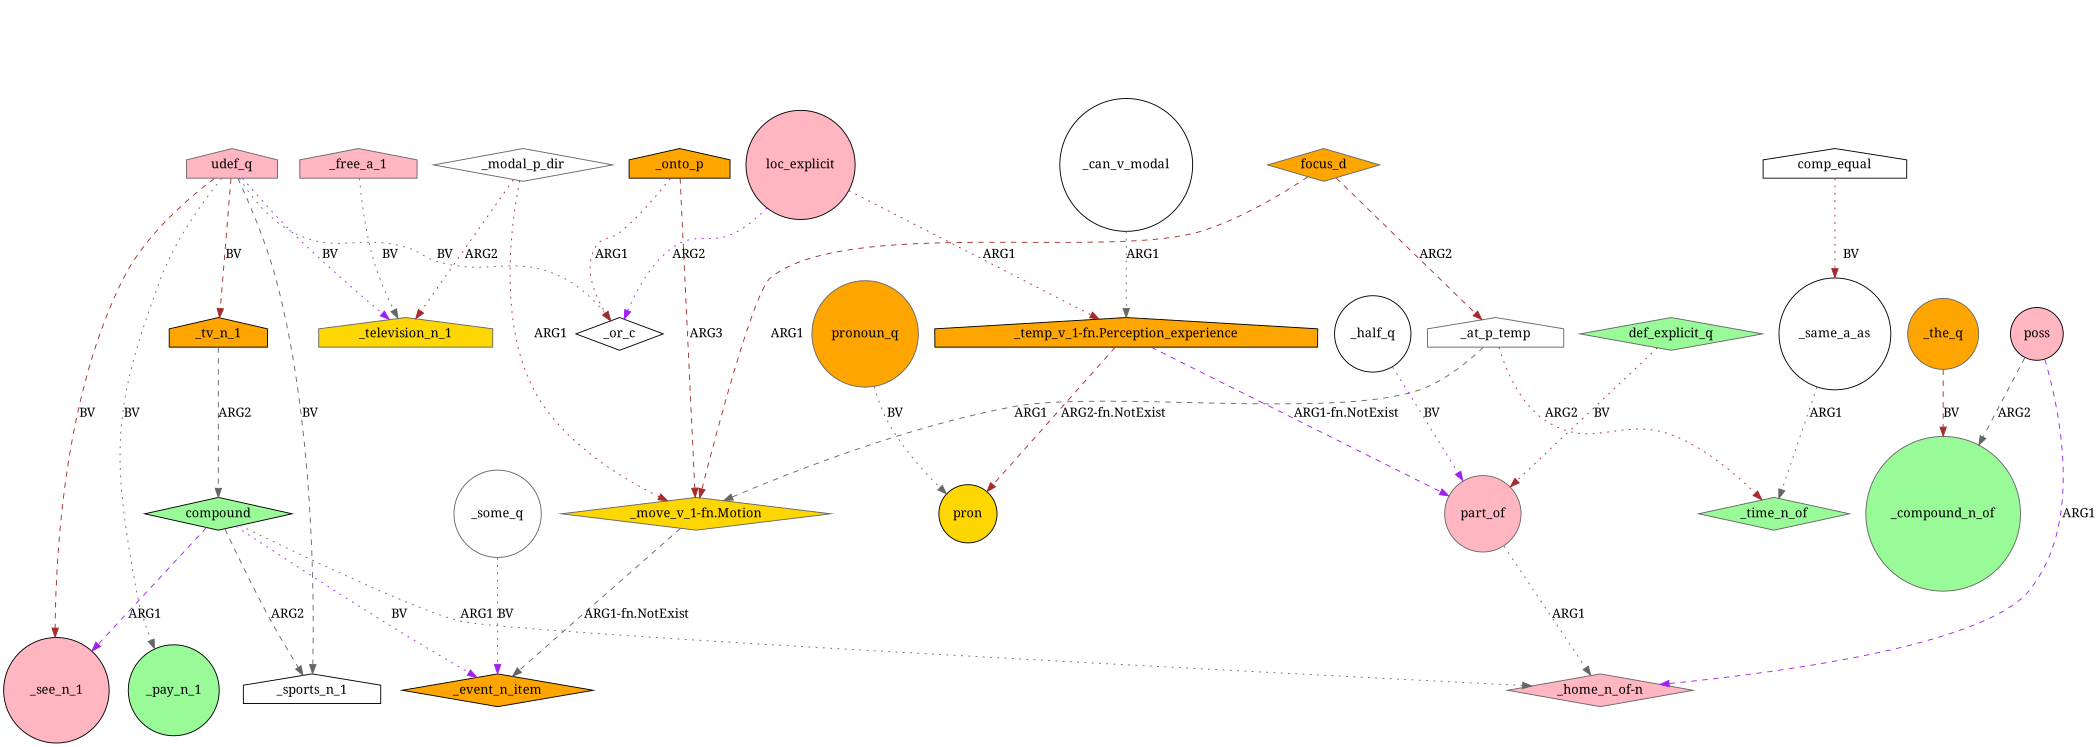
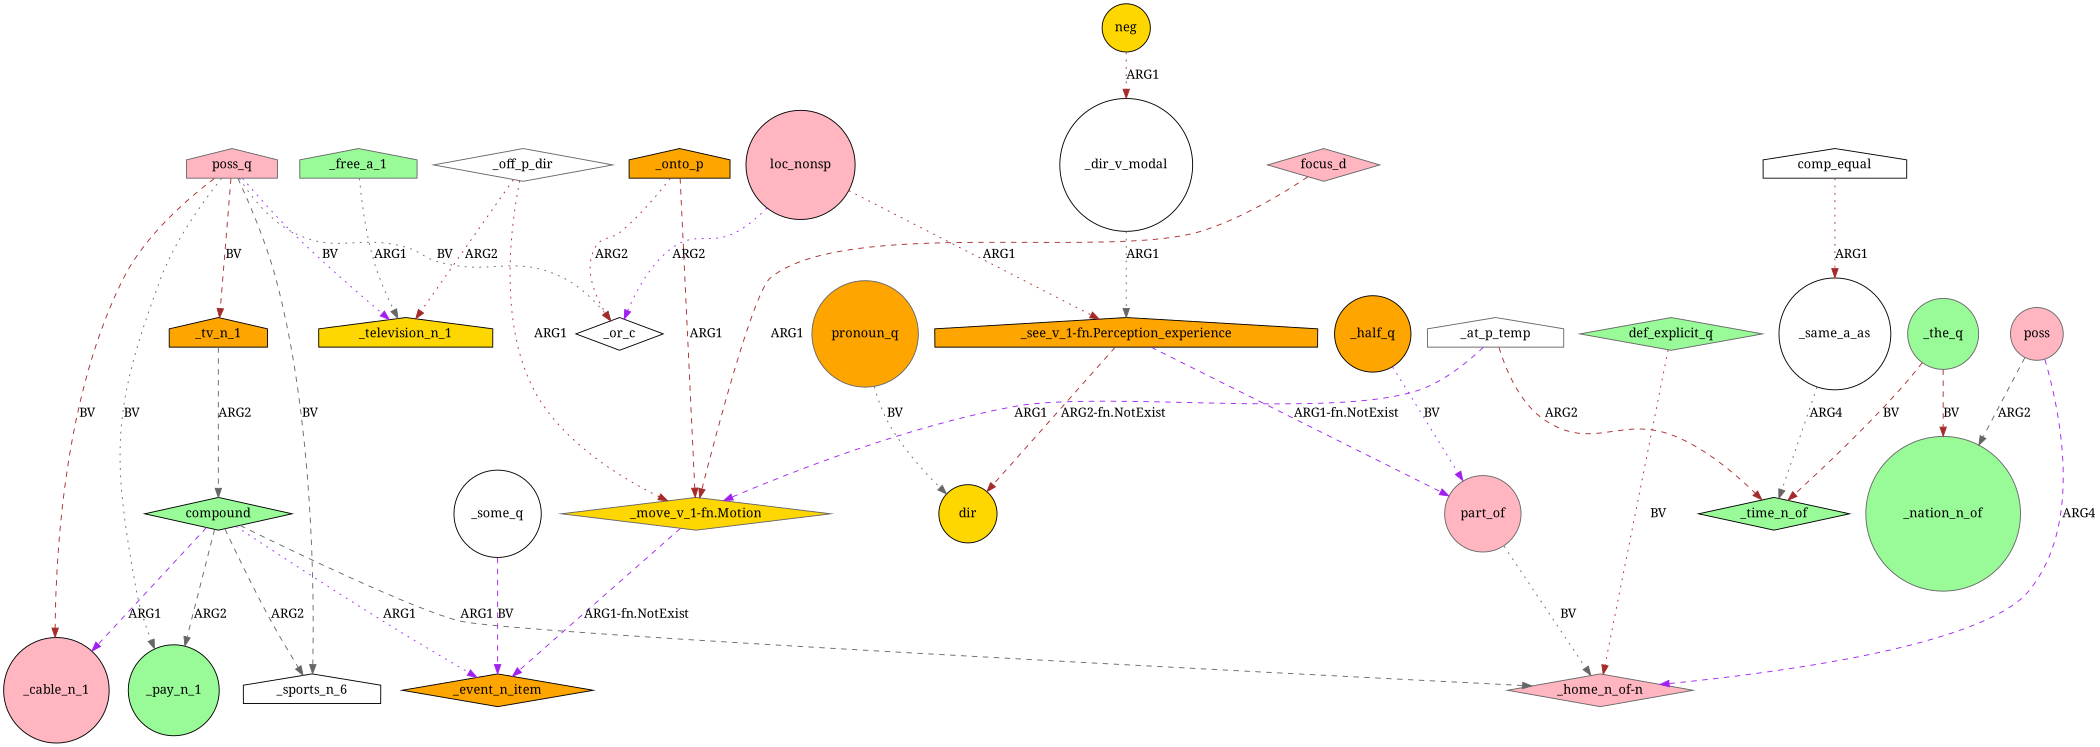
node "neg": added
node "udef_q": label "udef_q" -> "poss_q"
node "_free_a_1": fillcolor lightpink -> palegreen
node "_modal_p_dir": label "_modal_p_dir" -> "_off_p_dir"
node "loc_explicit": label "loc_explicit" -> "loc_nonsp"
node "_can_v_modal": label "_can_v_modal" -> "_dir_v_modal"
node "focus_d": fillcolor orange -> lightpink
edge "focus_d" -> "_at_p_temp": removed, label "ARG2"
edge "_free_a_1" -> "_television_n_1": label "BV" -> "ARG1"
edge "_onto_p" -> "_or_c": label "ARG1" -> "ARG2"
edge "comp_equal" -> "_same_a_as": label "BV" -> "ARG1"
node "_television_n_1": color gray40 -> black
edge "_onto_p" -> "_move_v_1-fn.Motion": label "ARG3" -> "ARG1"
node "_temp_v_1-fn.Perception_experience": label "_temp_v_1-fn.Perception_experience" -> "_see_v_1-fn.Perception_experience"
node "_half_q": fillcolor white -> orange
node "_the_q": fillcolor orange -> palegreen
node "poss": color black -> gray40
edge "_at_p_temp" -> "_move_v_1-fn.Motion": color gray40 -> purple
edge "_same_a_as" -> "_time_n_of": label "ARG1" -> "ARG4"
edge "def_explicit_q" -> "part_of": now "def_explicit_q" -> "_home_n_of-n"
edge "_the_q" -> "_time_n_of": added, label "BV"
edge "_at_p_temp" -> "_time_n_of": style dotted -> dashed
node "_some_q": color gray40 -> black
node "pron": label "pron" -> "dir"
node "_time_n_of": color gray40 -> black
node "_compound_n_of": label "_compound_n_of" -> "_nation_n_of"
edge "poss" -> "_home_n_of-n": label "ARG1" -> "ARG4"
edge "compound" -> "_pay_n_1": added, label "ARG2"
edge "_move_v_1-fn.Motion" -> "_event_n_item": color gray40 -> purple
edge "_some_q" -> "_event_n_item": style dotted -> dashed
edge "compound" -> "_event_n_item": label "BV" -> "ARG1"
edge "part_of" -> "_home_n_of-n": label "ARG1" -> "BV"
edge "compound" -> "_home_n_of-n": style dotted -> dashed
node "_see_n_1": label "_see_n_1" -> "_cable_n_1"
node "_sports_n_1": label "_sports_n_1" -> "_sports_n_6"
